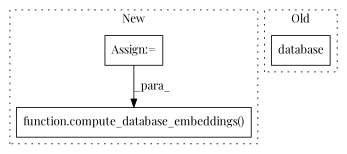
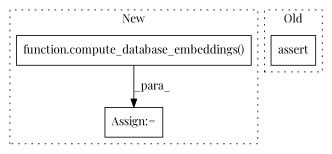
node "database": label "database" -> "assert"
edge "Assign:=" -> "function.compute_database_embeddings()": reversed
